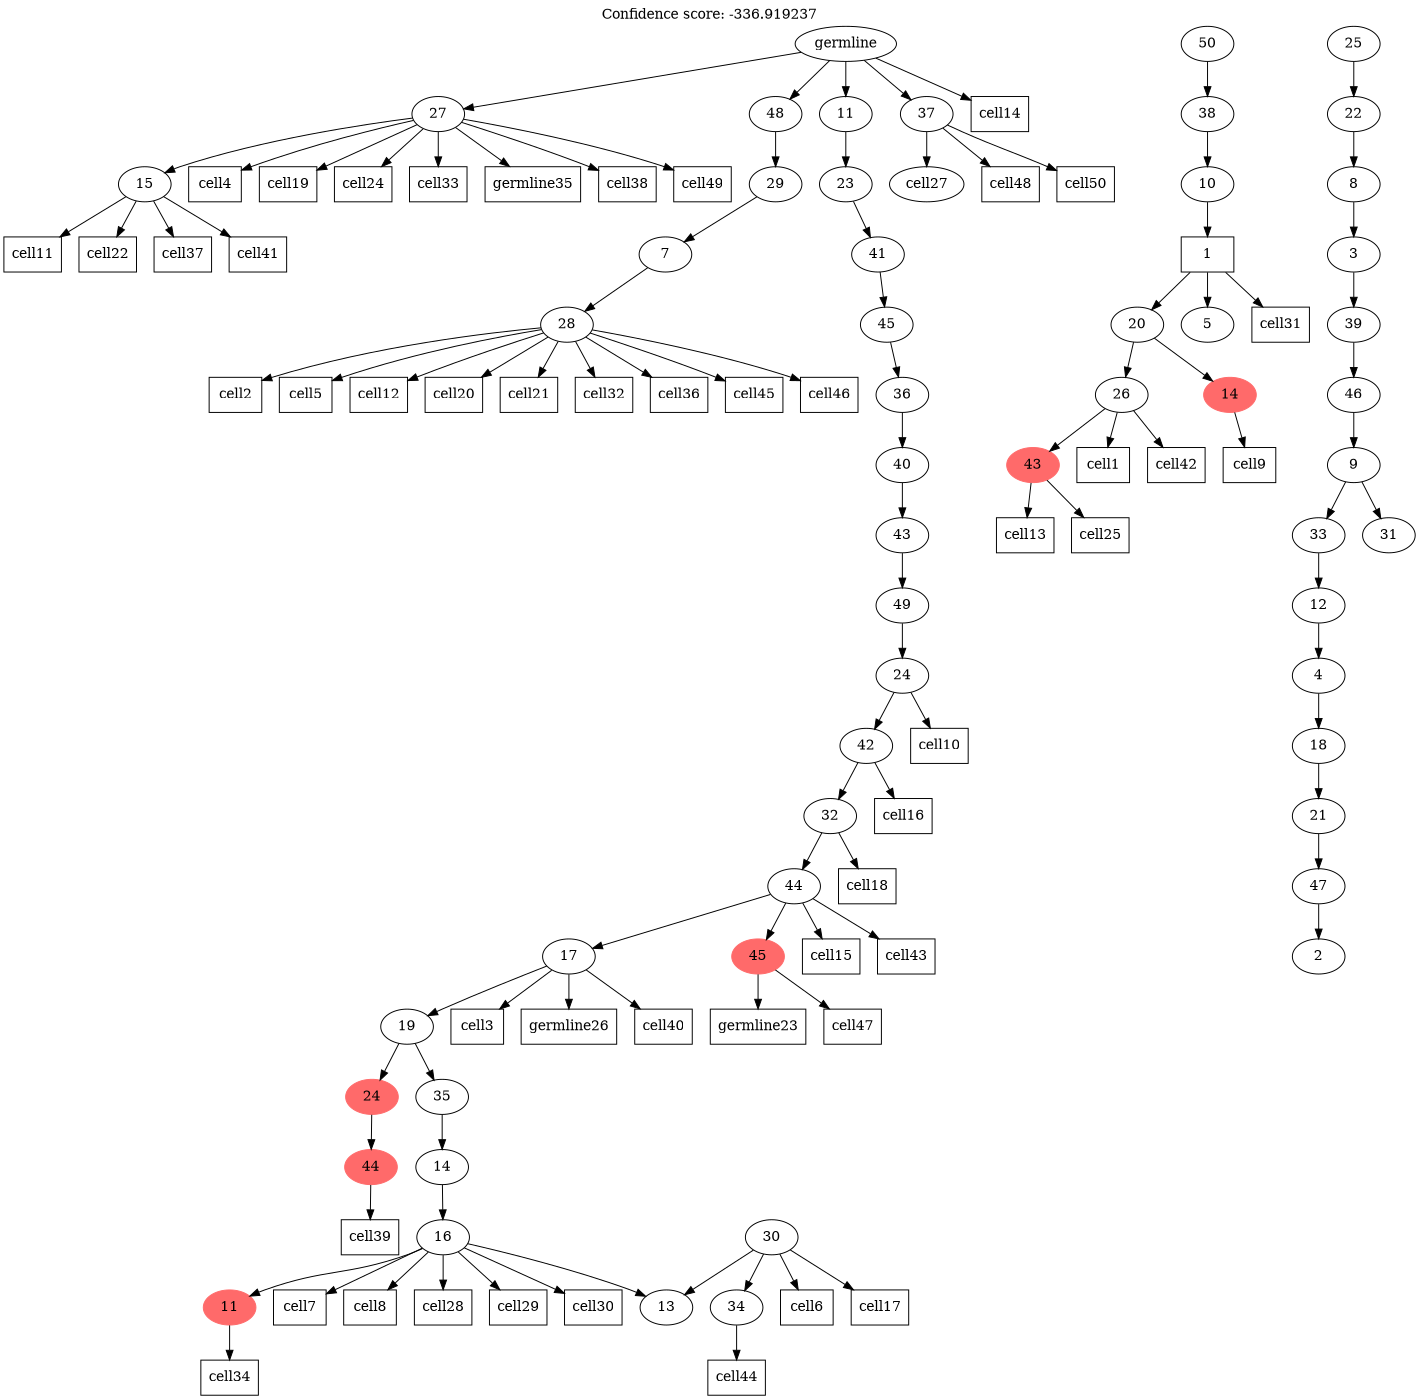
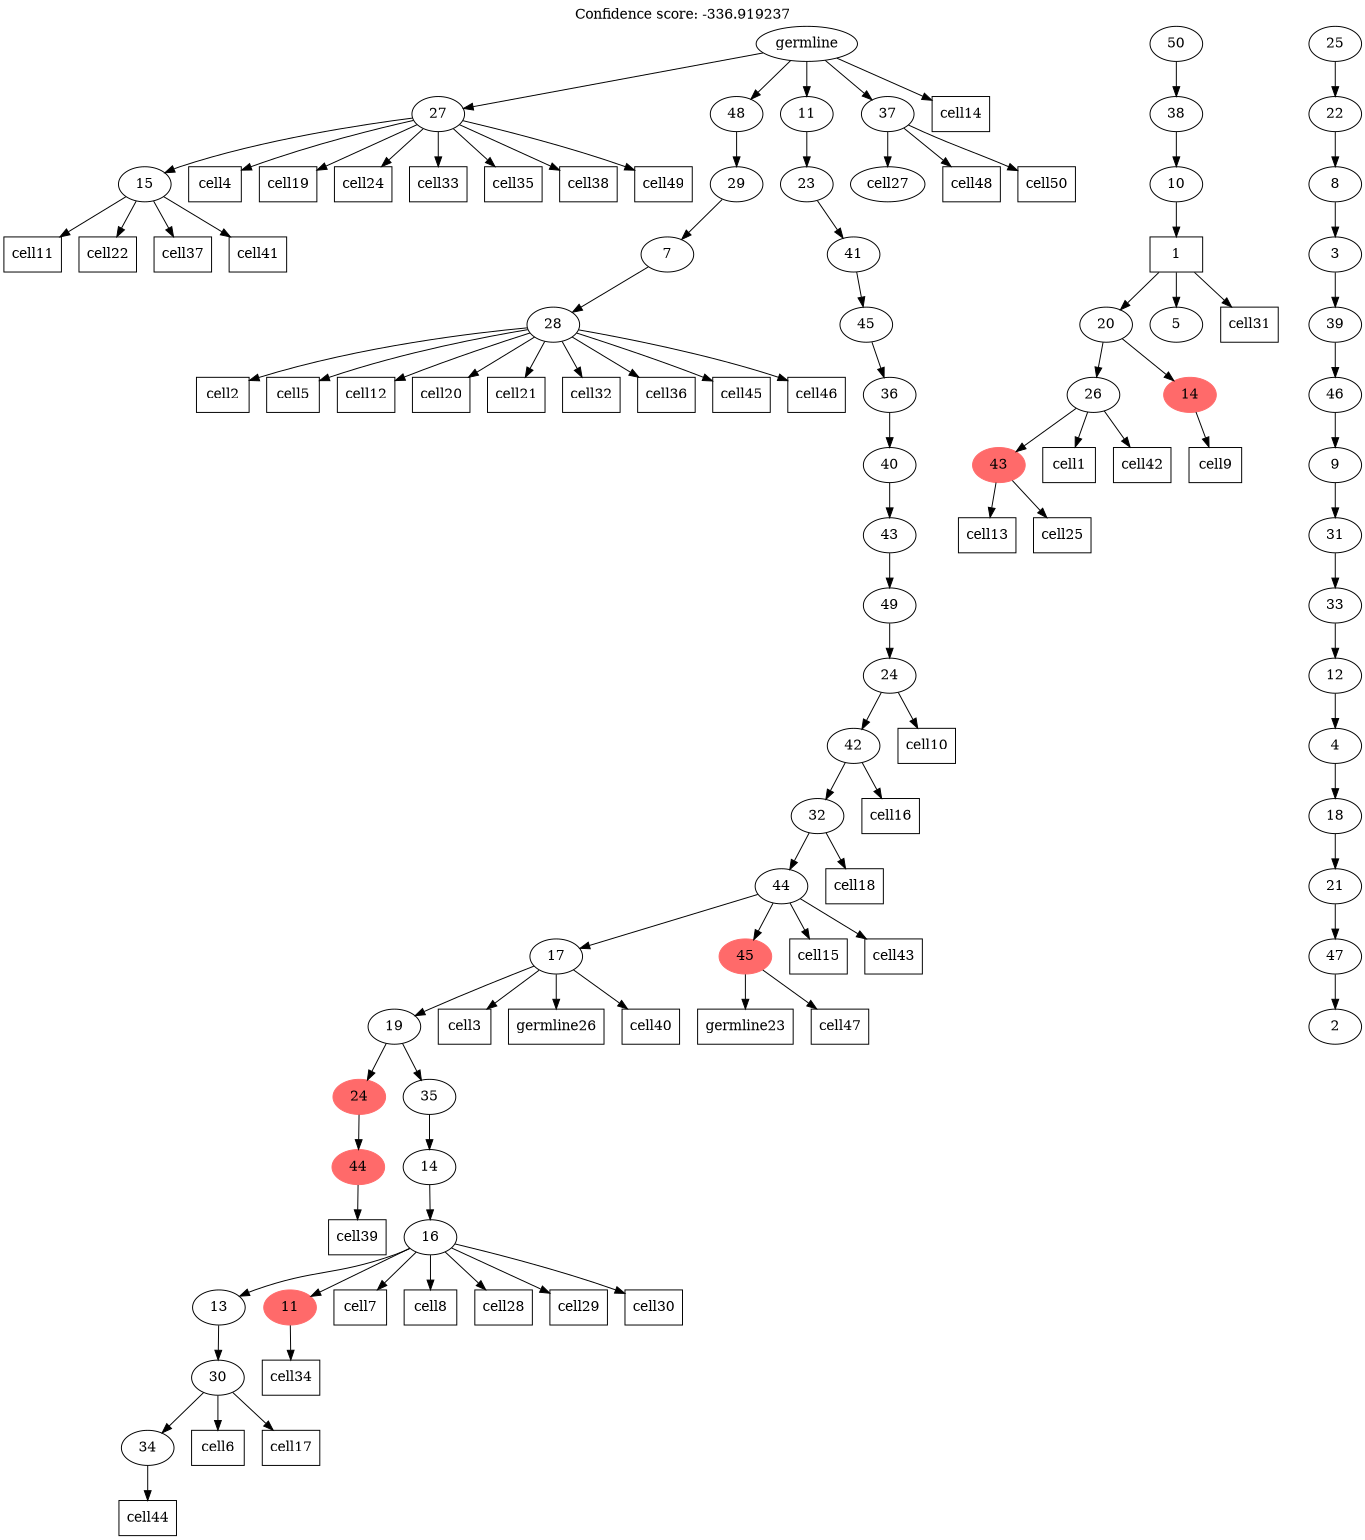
node "germline35": label "germline35" -> "cell35"
edge "9" -> "33": now "31" -> "33"
edge "30" -> "13": reversed
